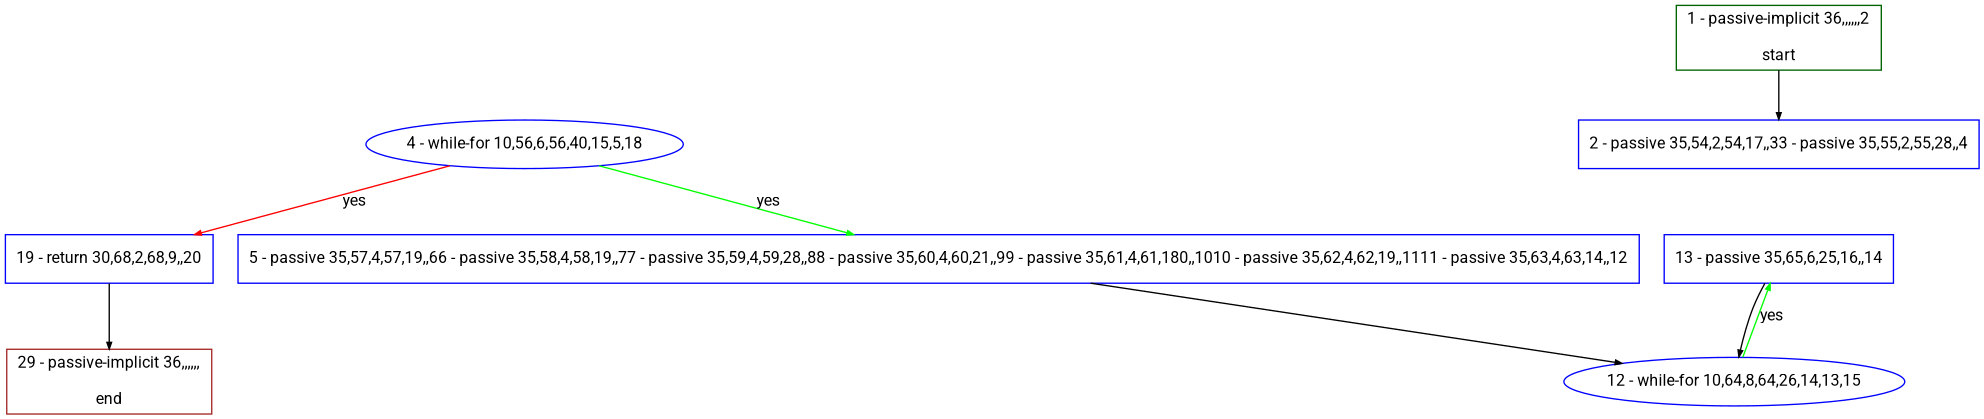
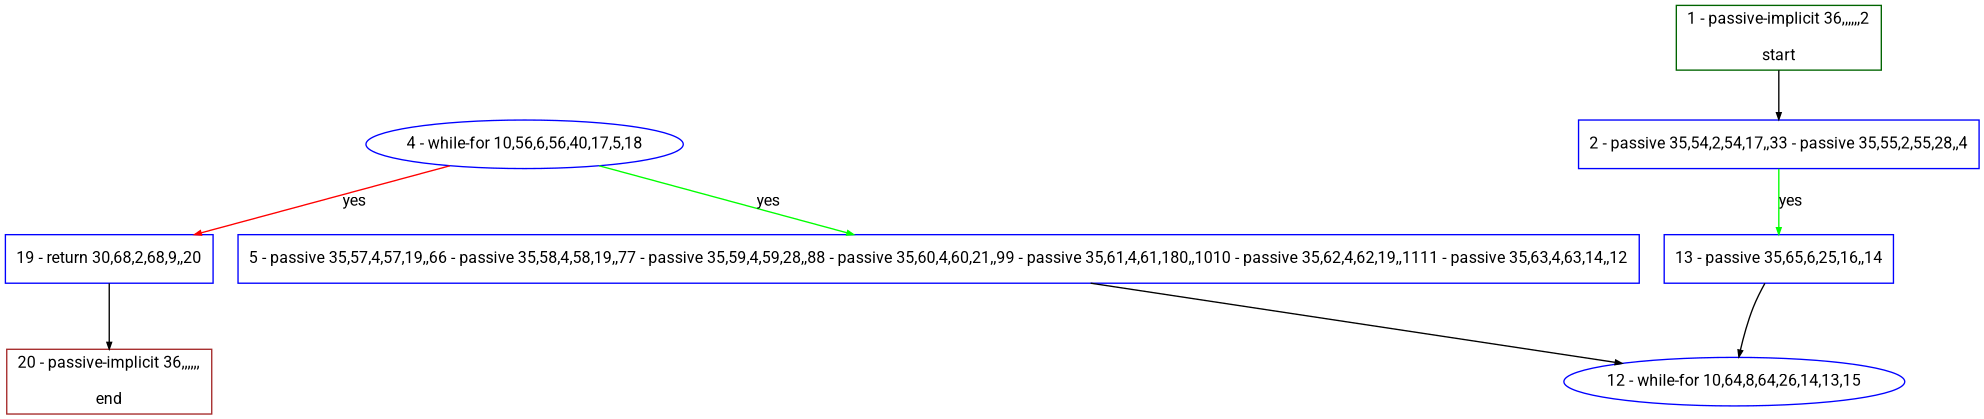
node "4 - while-for 10,56,6,56,40,15,5,18": label "4 - while-for 10,56,6,56,40,15,5,18" -> "4 - while-for 10,56,6,56,40,17,5,18"
edge "12 - while-for 10,64,8,64,26,14,13,15" -> "13 - passive 35,65,6,25,16,,14": now "2 - passive 35,54,2,54,17,,33 - passive 35,55,2,55,28,,4" -> "13 - passive 35,65,6,25,16,,14"
node "29 - passive-implicit 36,,,,,, end": label "29 - passive-implicit 36,,,,,, end" -> "20 - passive-implicit 36,,,,,, end"
